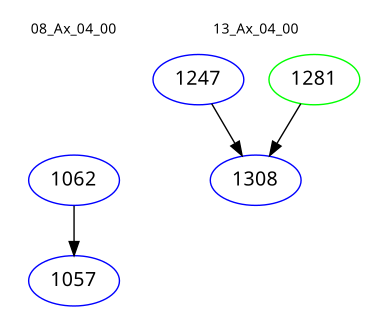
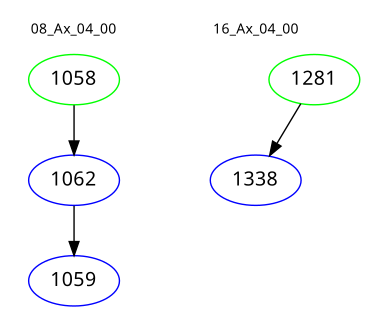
cluster "13_Ax_04_00": label "13_Ax_04_00" -> "16_Ax_04_00"
node "1058": added
node "1247": removed
node "1308": label "1308" -> "1338"
node "1057": label "1057" -> "1059"
